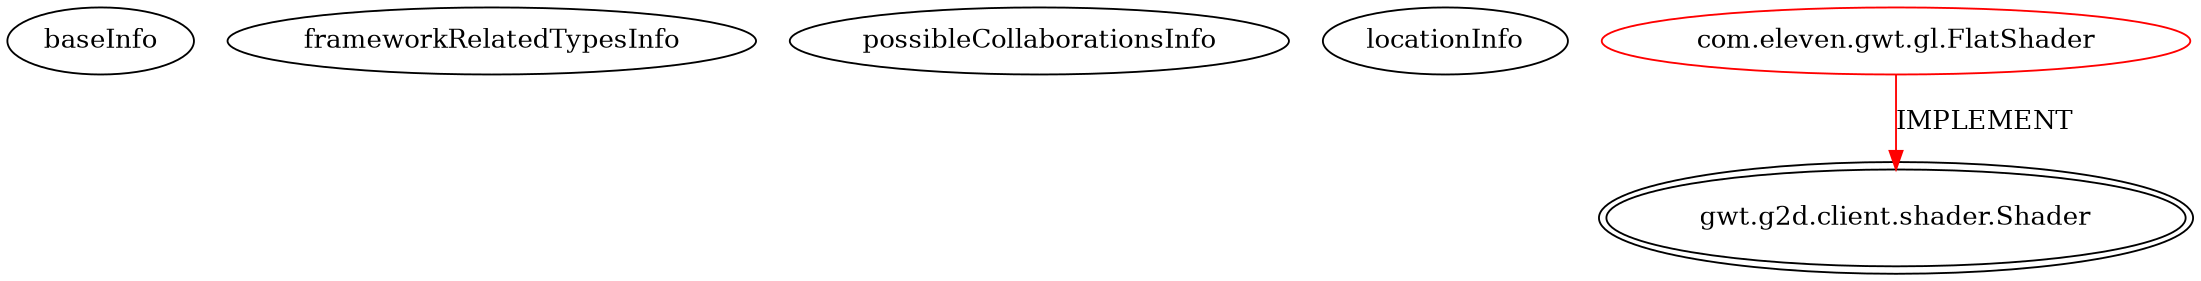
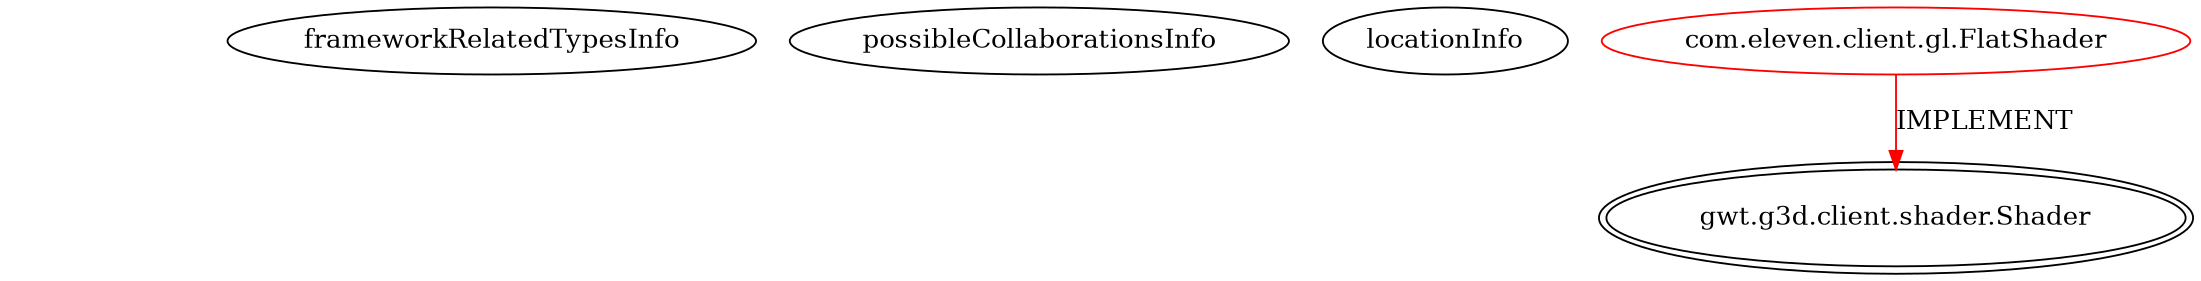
node "baseInfo": removed
node "com.eleven.gwt.gl.FlatShader": label "com.eleven.gwt.gl.FlatShader" -> "com.eleven.client.gl.FlatShader"
node "gwt.g2d.client.shader.Shader": label "gwt.g2d.client.shader.Shader" -> "gwt.g3d.client.shader.Shader"
